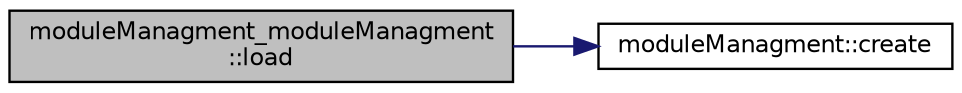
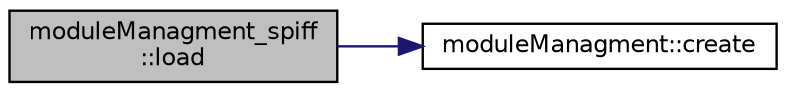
node "moduleManagment_moduleManagment ::load": label "moduleManagment_moduleManagment ::load" -> "moduleManagment_spiff ::load"
